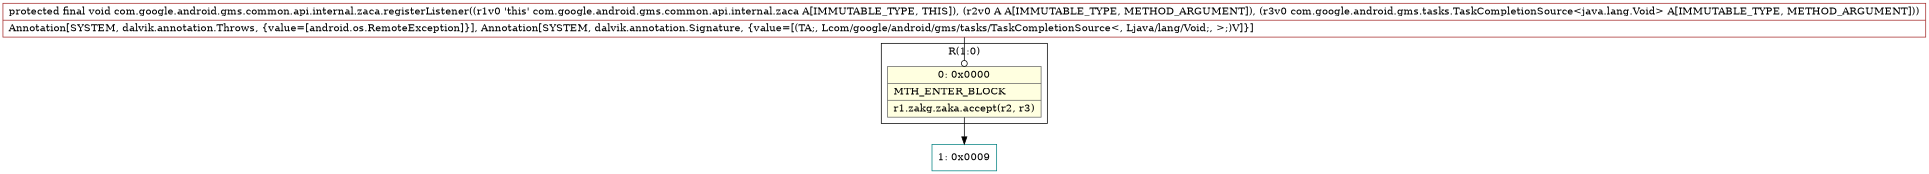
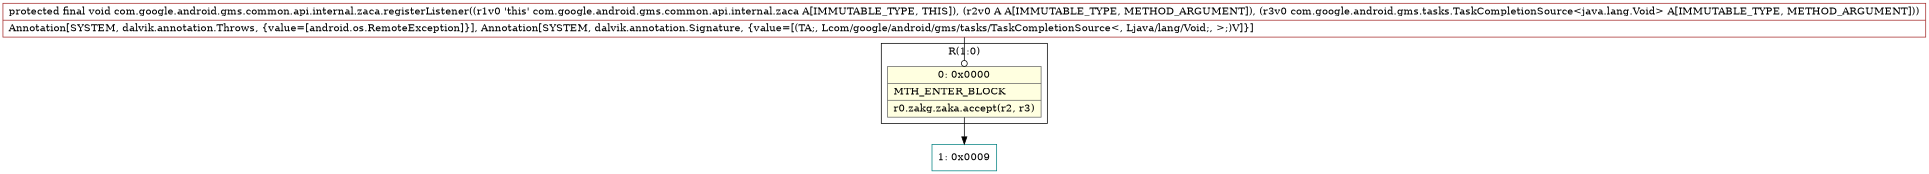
node "0: 0x0000": text "r1.zakg.zaka.accept(r2, r3)" -> "r0.zakg.zaka.accept(r2, r3)"
